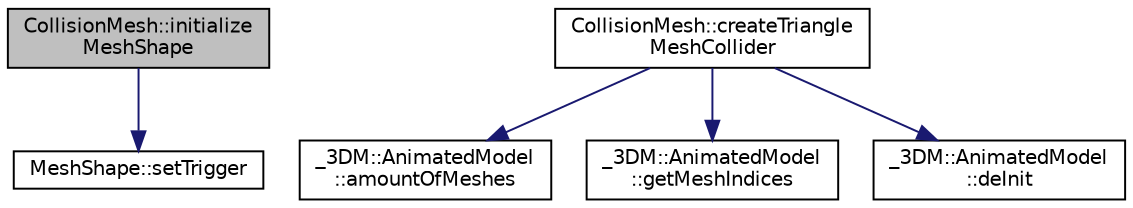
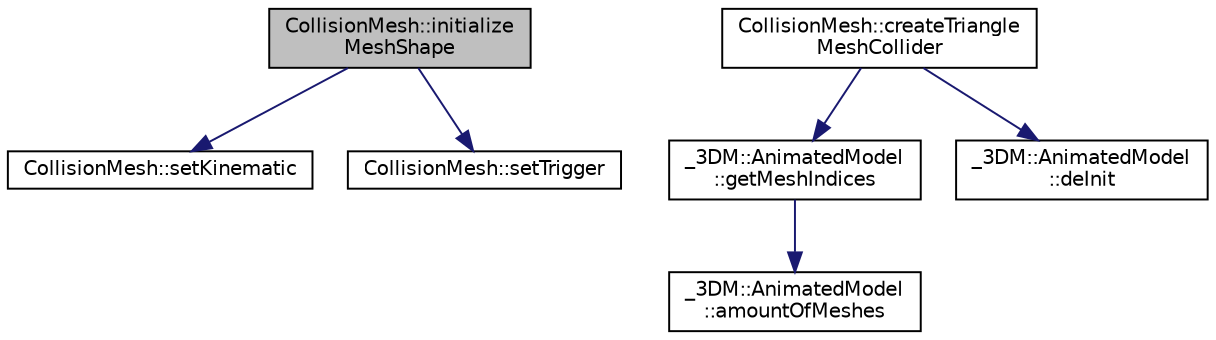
edge "CollisionMesh::createTriangle MeshCollider" -> "_3DM::AnimatedModel ::amountOfMeshes": now "_3DM::AnimatedModel ::getMeshIndices" -> "_3DM::AnimatedModel ::amountOfMeshes"
node "MeshShape::setTrigger": label "MeshShape::setTrigger" -> "CollisionMesh::setTrigger"
node "CollisionMesh::setKinematic": added
